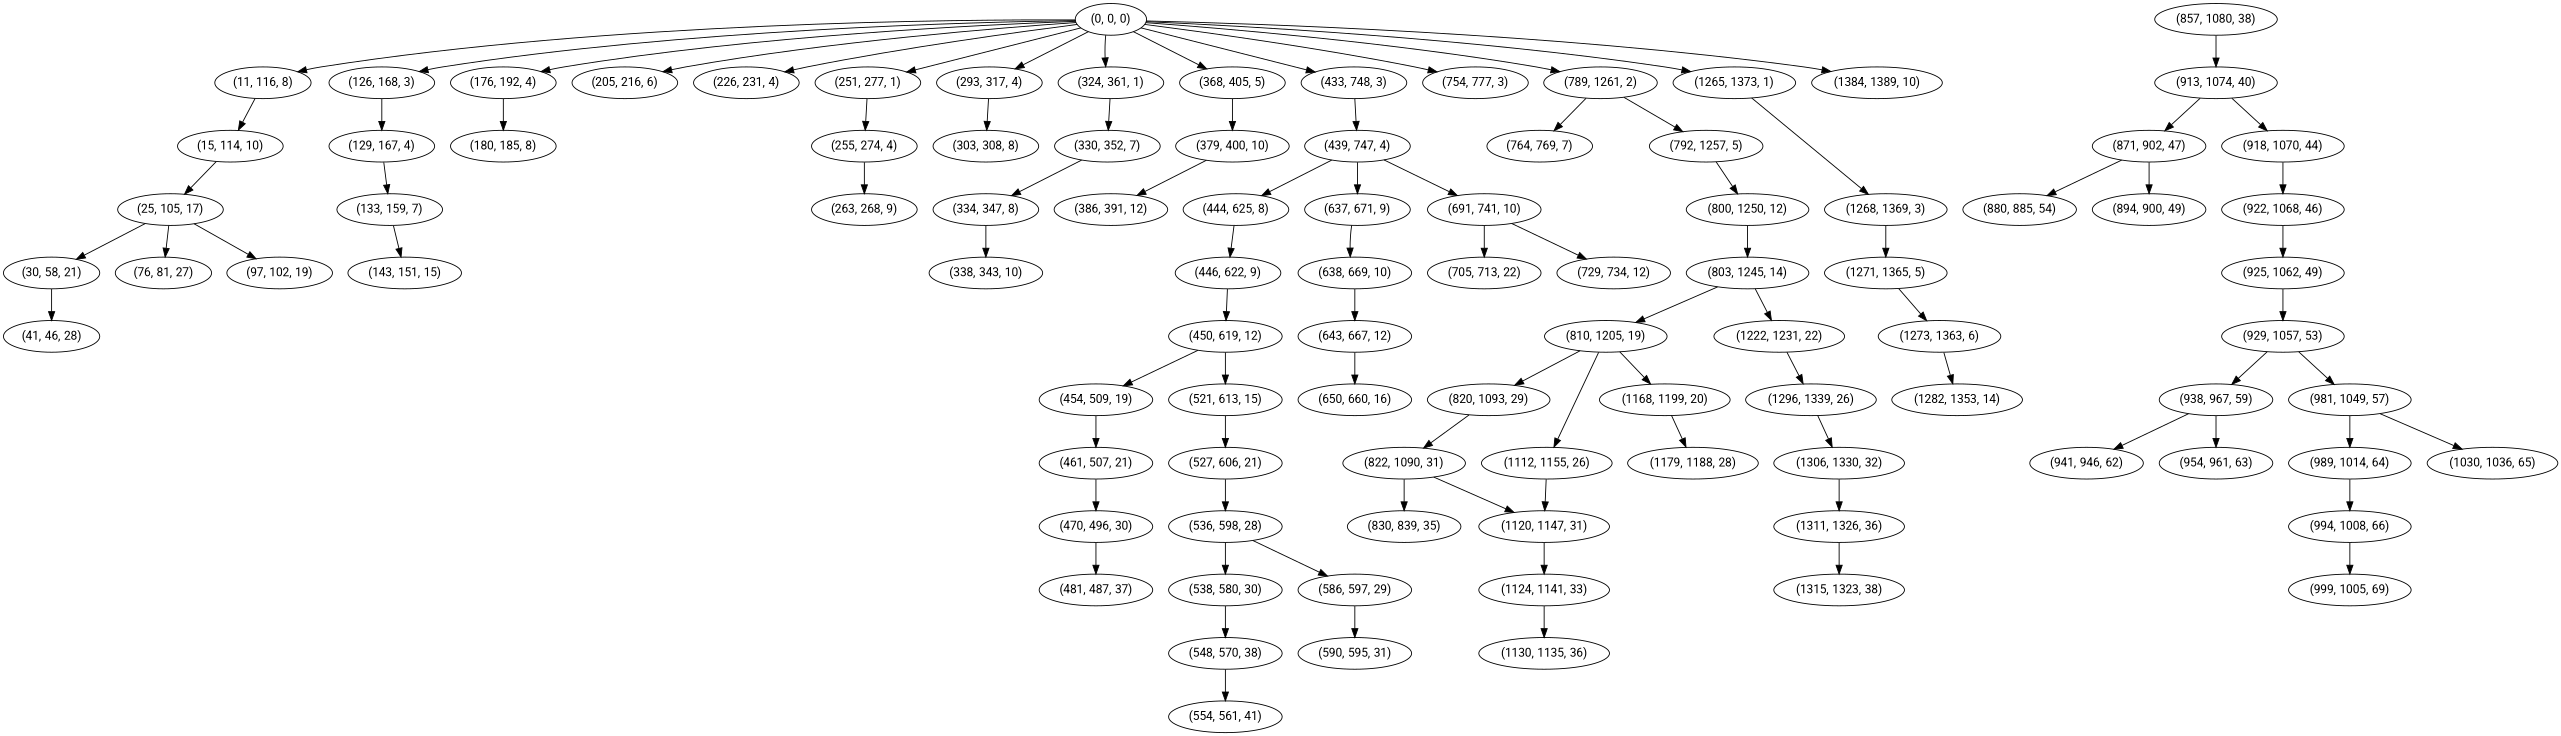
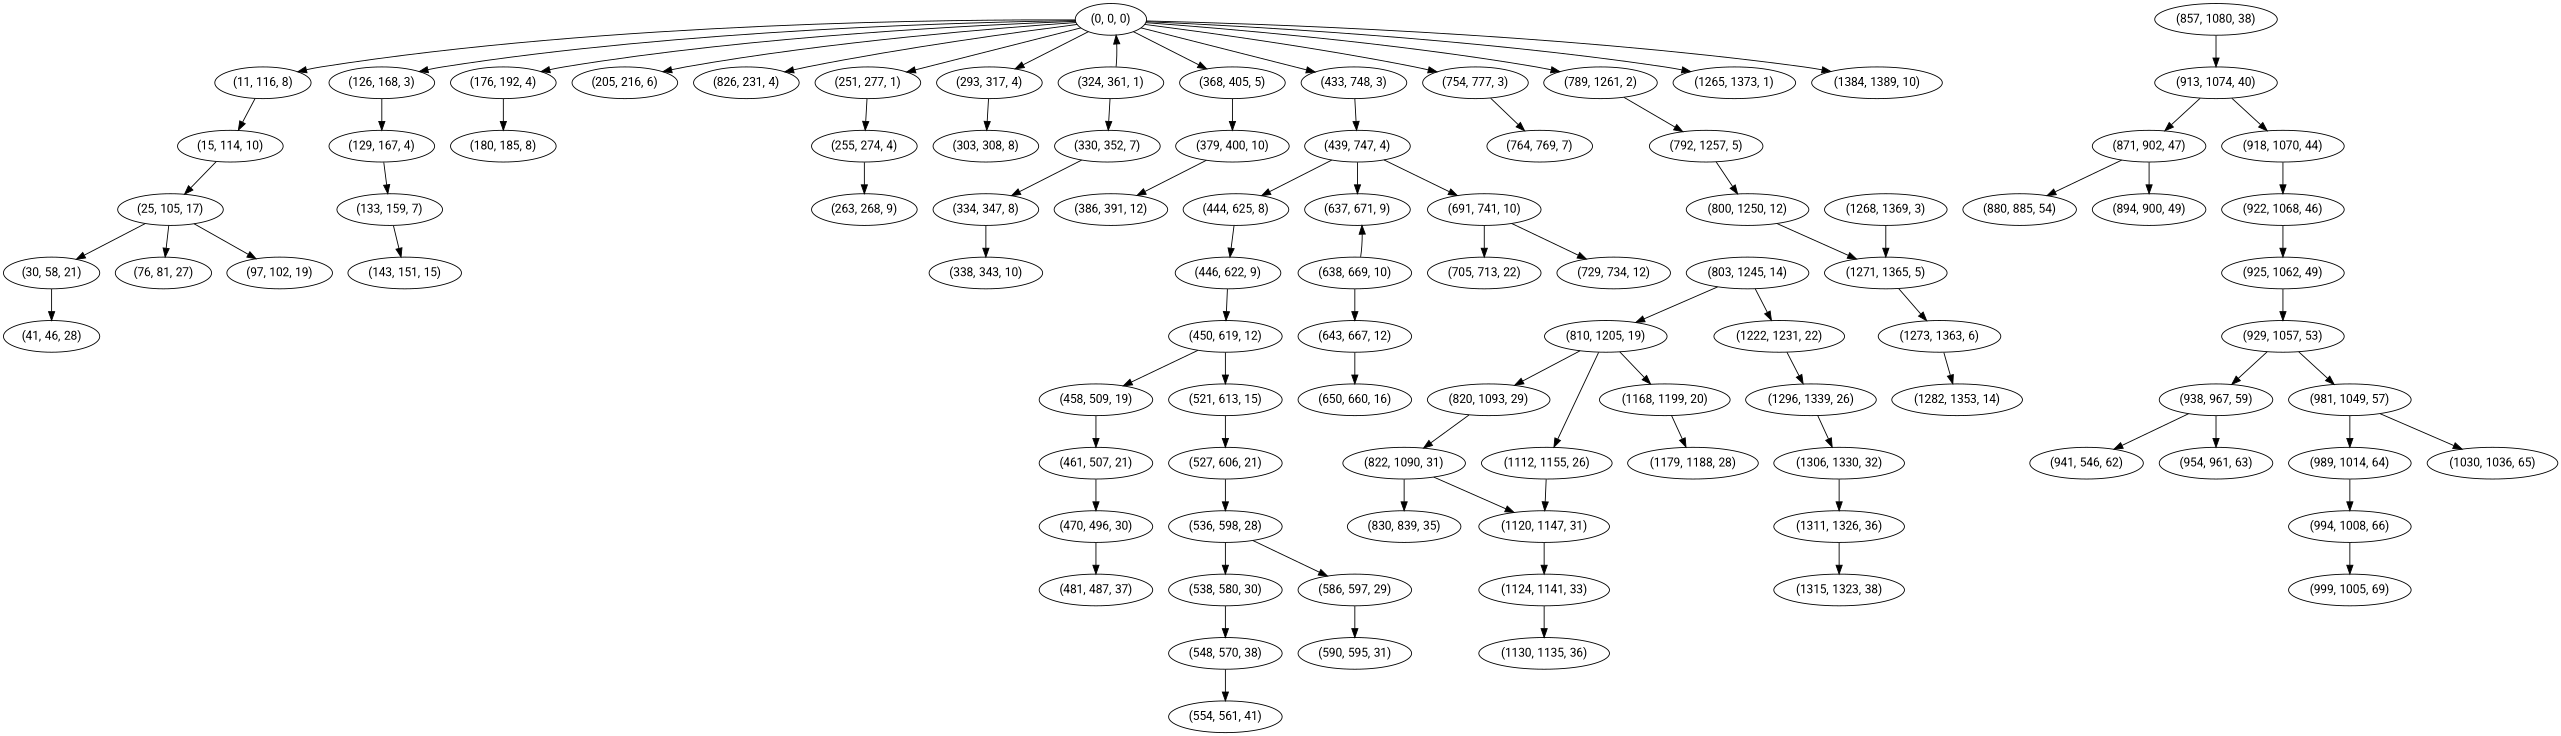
edge "(0, 0, 0)" -> "(324, 361, 1)": reversed
node "(226, 231, 4)": label "(226, 231, 4)" -> "(826, 231, 4)"
edge "(789, 1261, 2)" -> "(764, 769, 7)": now "(754, 777, 3)" -> "(764, 769, 7)"
edge "(1265, 1373, 1)" -> "(1268, 1369, 3)": removed
edge "(637, 671, 9)" -> "(638, 669, 10)": reversed
edge "(800, 1250, 12)" -> "(803, 1245, 14)": now "(800, 1250, 12)" -> "(1271, 1365, 5)"
node "(454, 509, 19)": label "(454, 509, 19)" -> "(458, 509, 19)"
node "(941, 946, 62)": label "(941, 946, 62)" -> "(941, 546, 62)"
